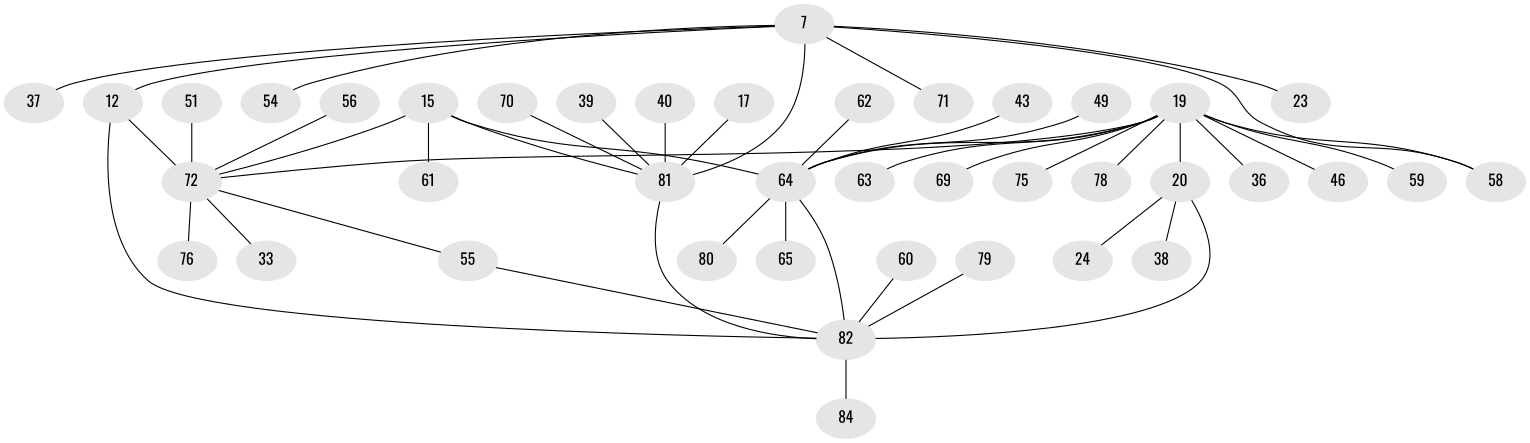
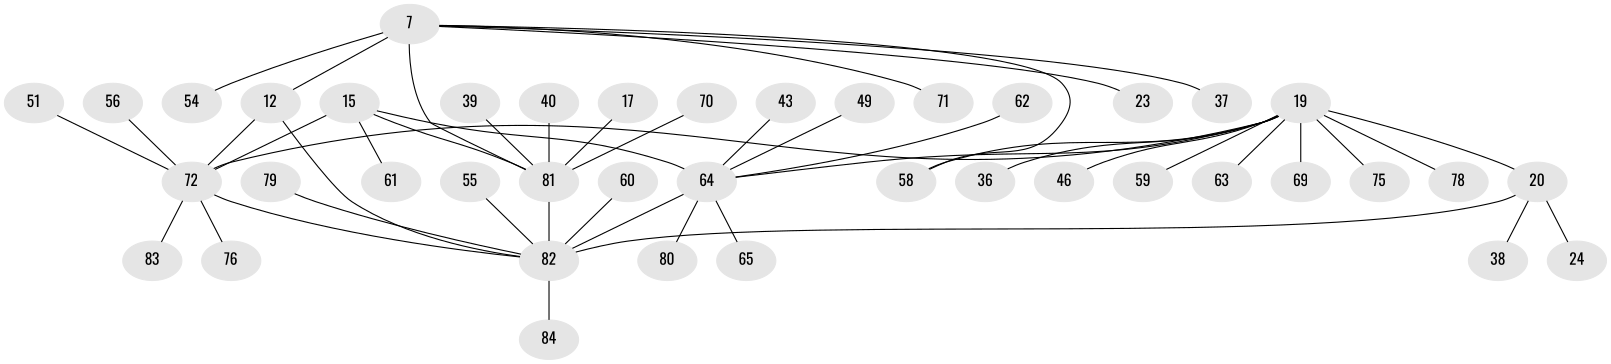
edge "72" -- "55": now "72" -- "82"
node "33": label "33" -> "83"
